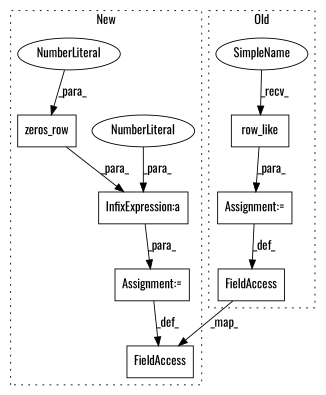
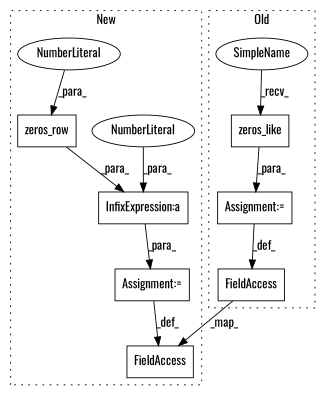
node "row_like": label "row_like" -> "zeros_like"
